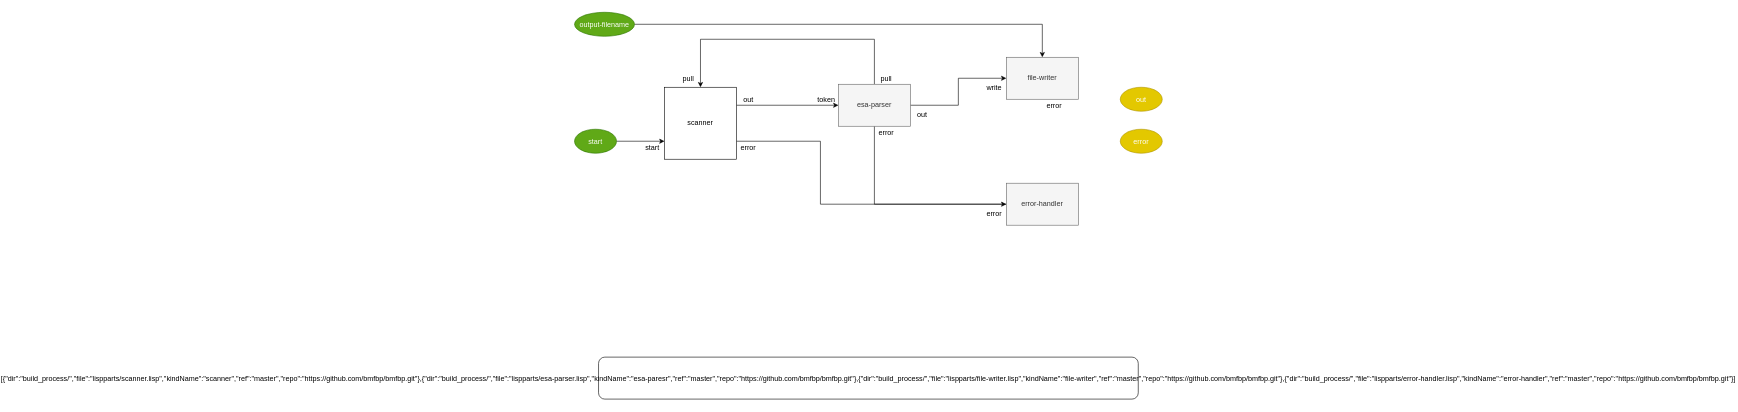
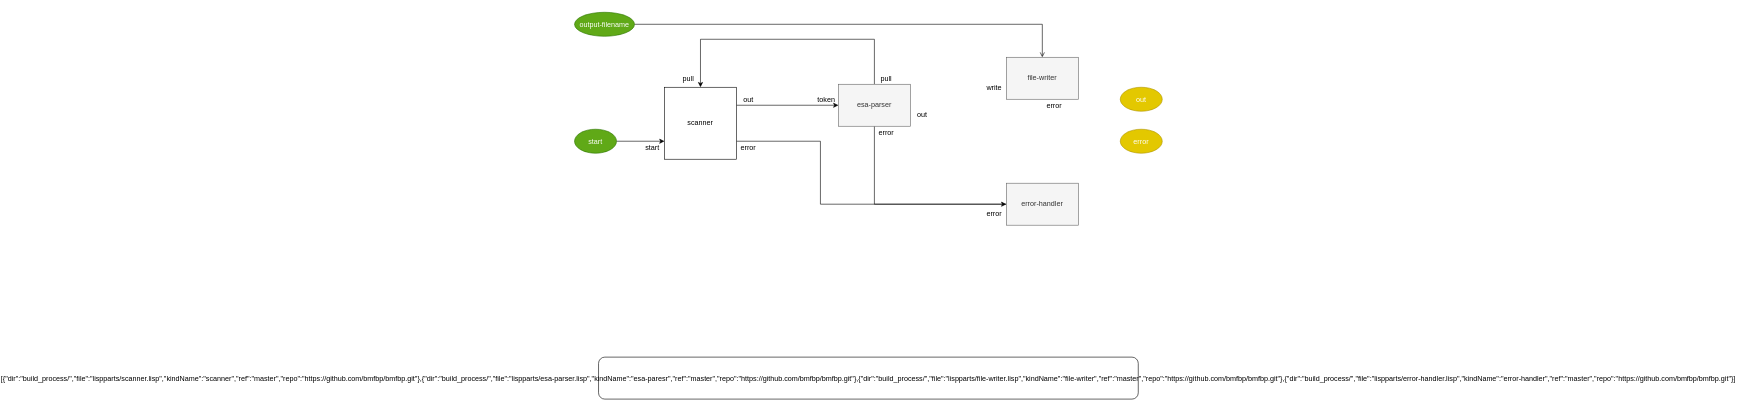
edge "output-filename" -> "file-writer": arrowhead classic -> open
edge "esa-parser" -> "file-writer": removed
